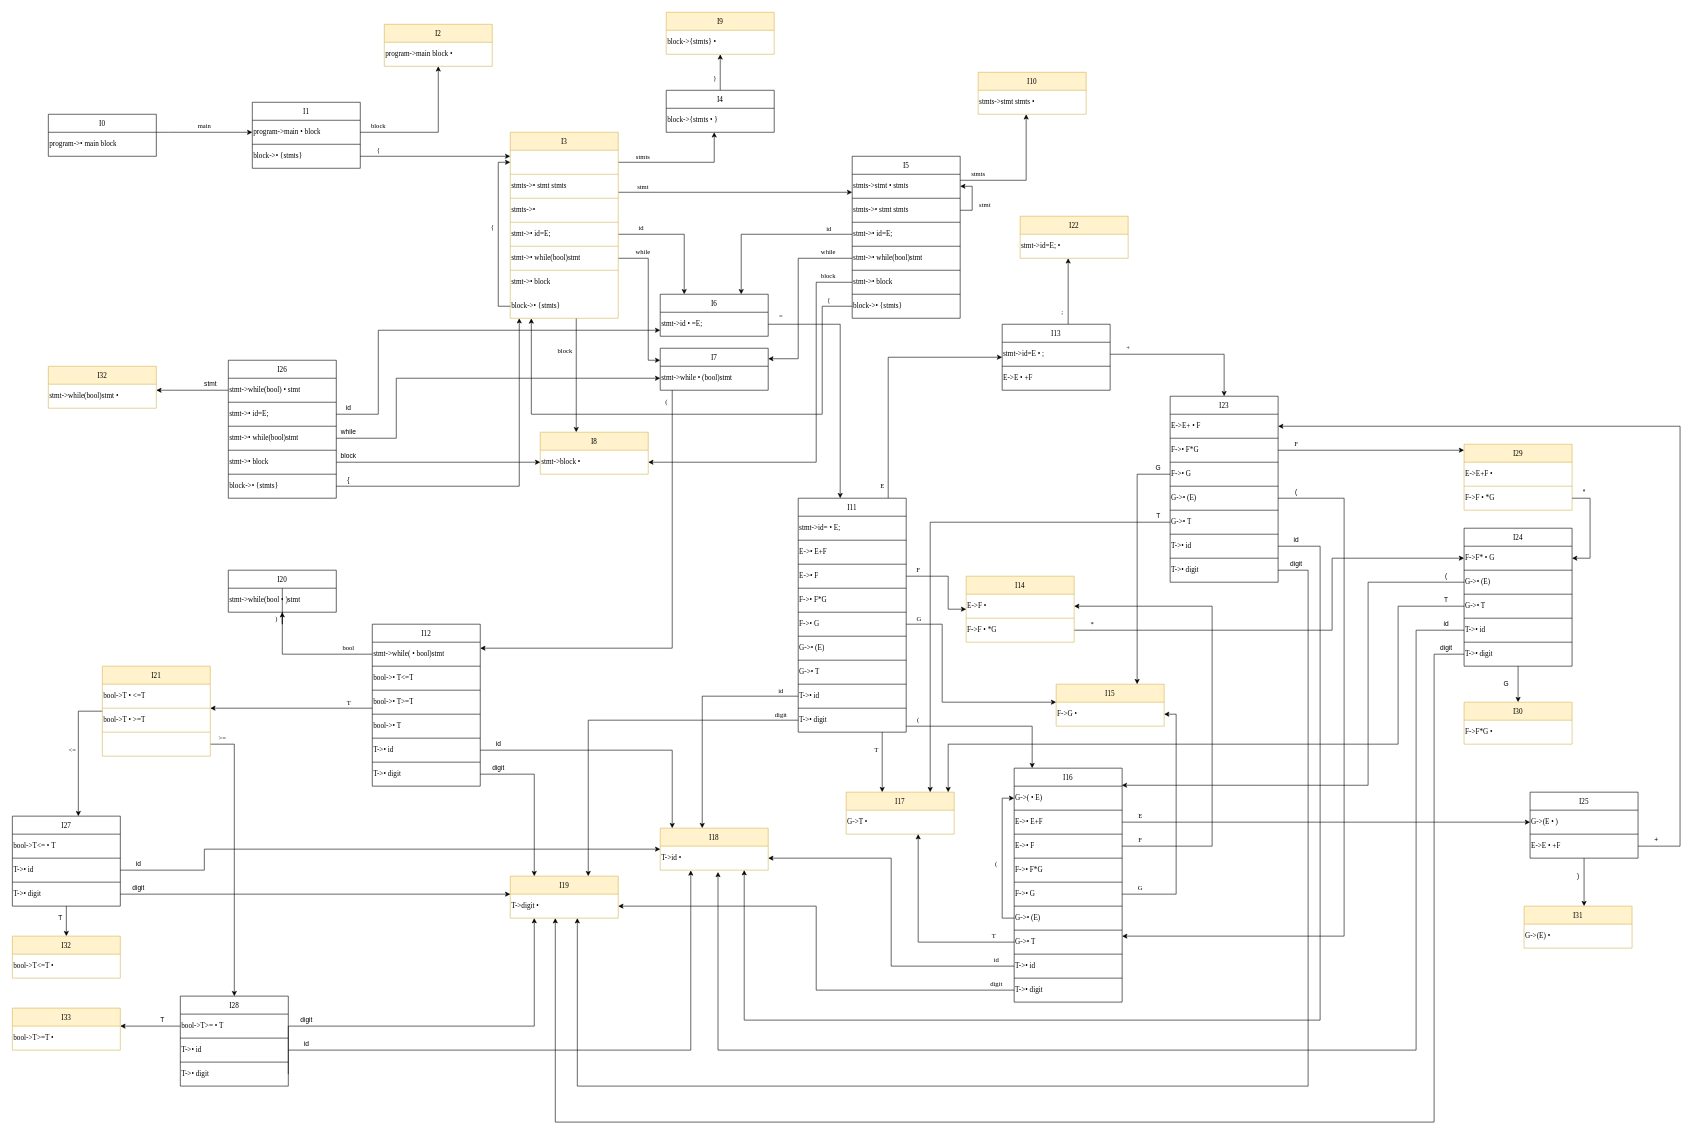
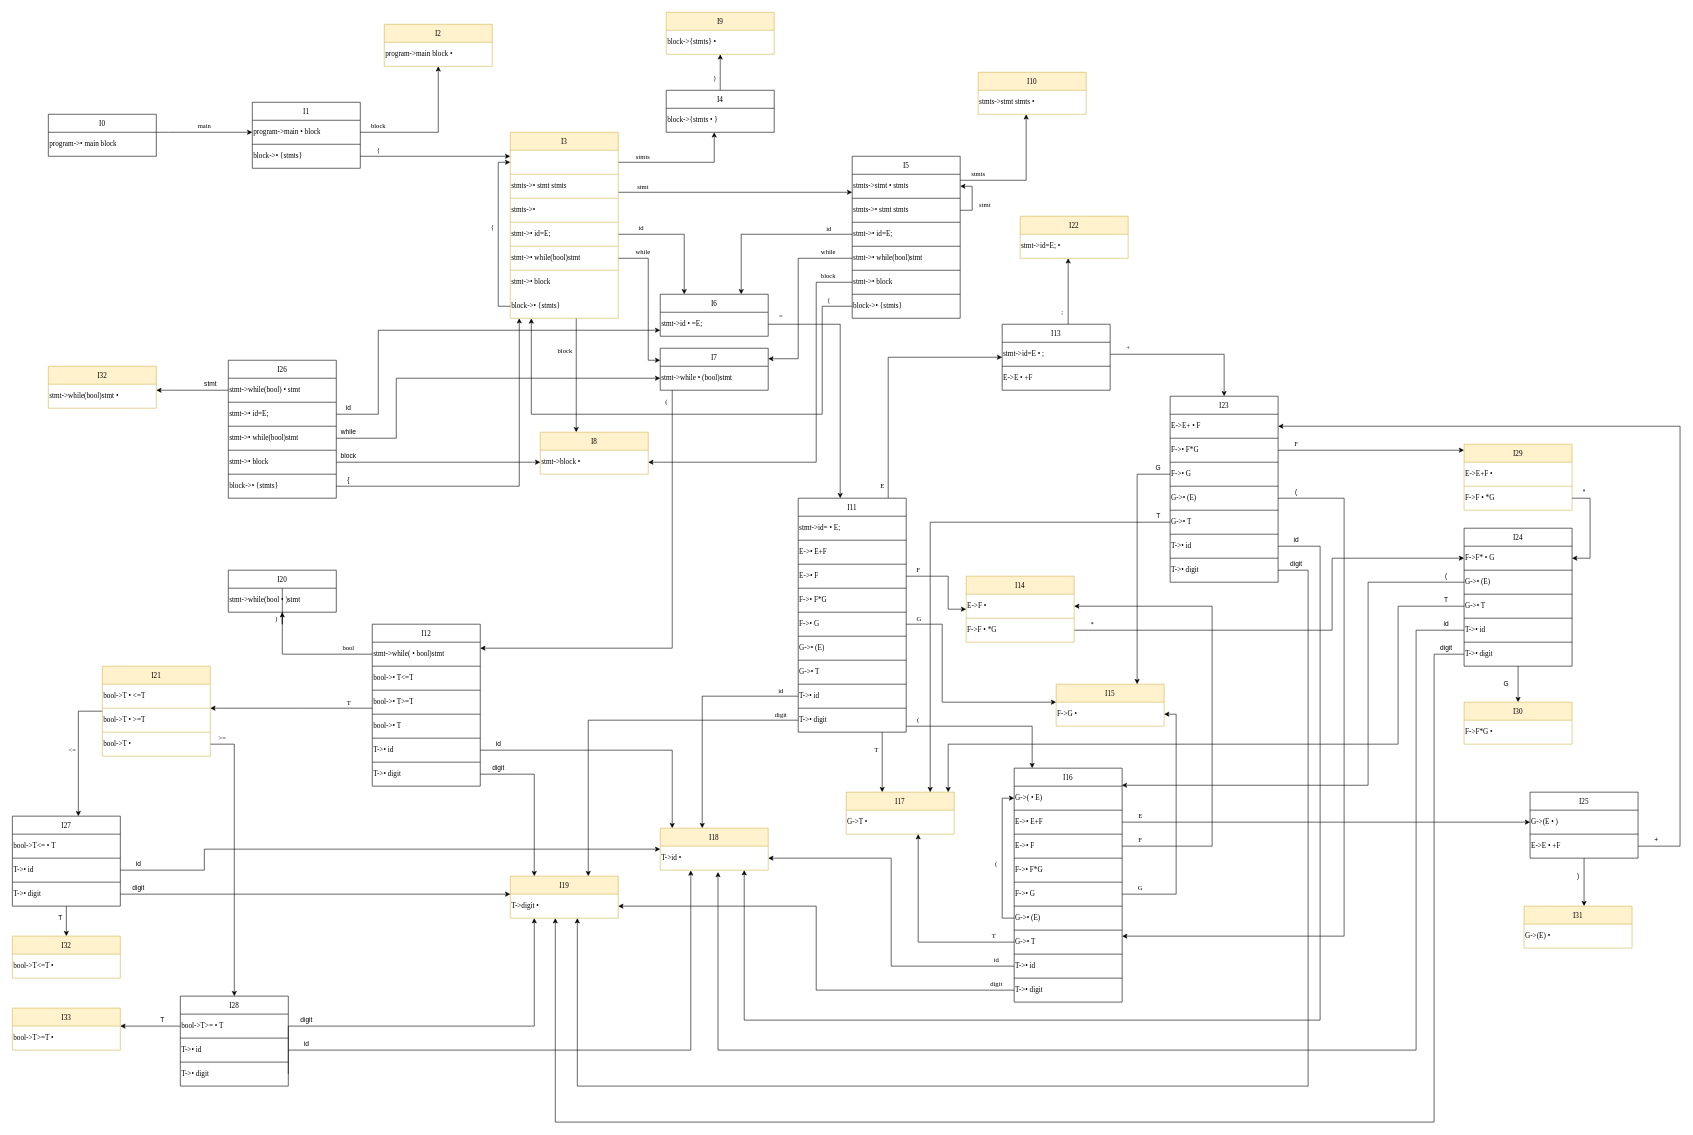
node "bool->T •": added
